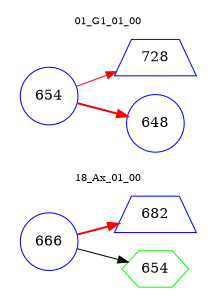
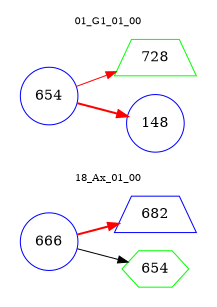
node "728": color blue -> green
node "648": label "648" -> "148"
